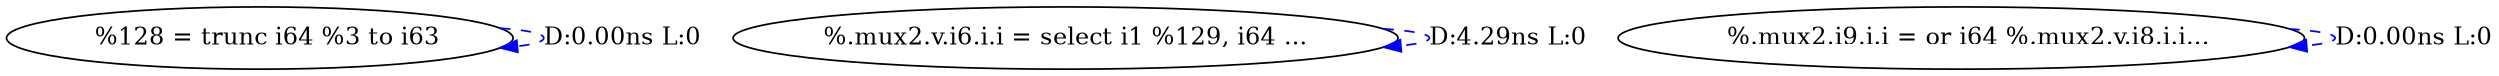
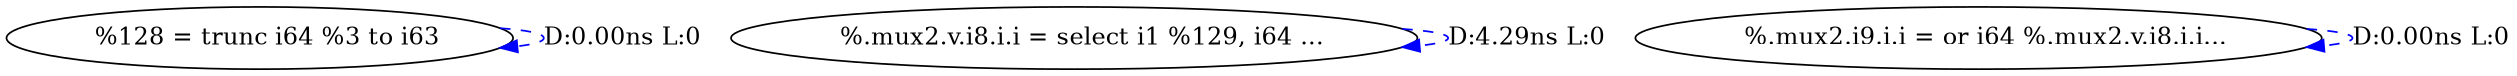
node "%.mux2.v.i6.i.i = select i1 %129, i64 ...": label "%.mux2.v.i6.i.i = select i1 %129, i64 ..." -> "%.mux2.v.i8.i.i = select i1 %129, i64 ..."
